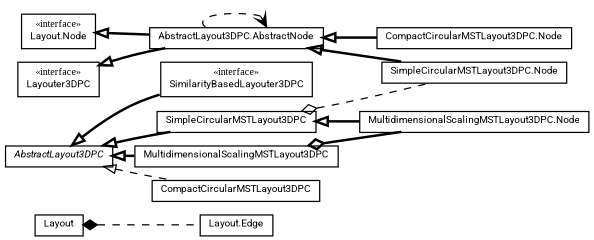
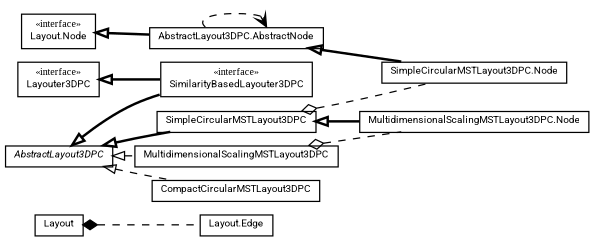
node "CompactCircularMSTLayout3DPC.Node": removed
edge "AbstractLayout3DPC.AbstractNode" -> "Layouter3DPC": now "SimilarityBasedLayouter3DPC" -> "Layouter3DPC"
edge "MultidimensionalScalingMSTLayout3DPC.Node" -> "MultidimensionalScalingMSTLayout3DPC": style bold -> dashed
edge "MultidimensionalScalingMSTLayout3DPC" -> "AbstractLayout3DPC": style bold -> dashed
